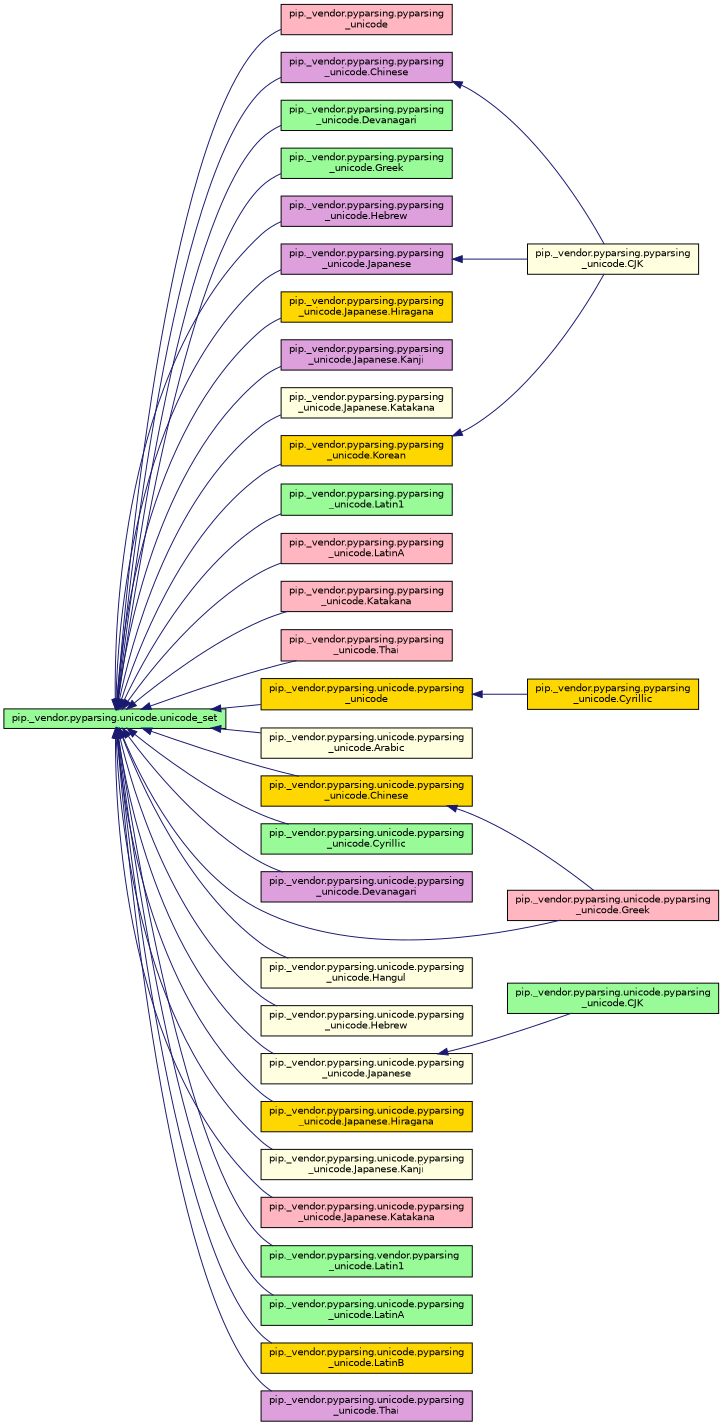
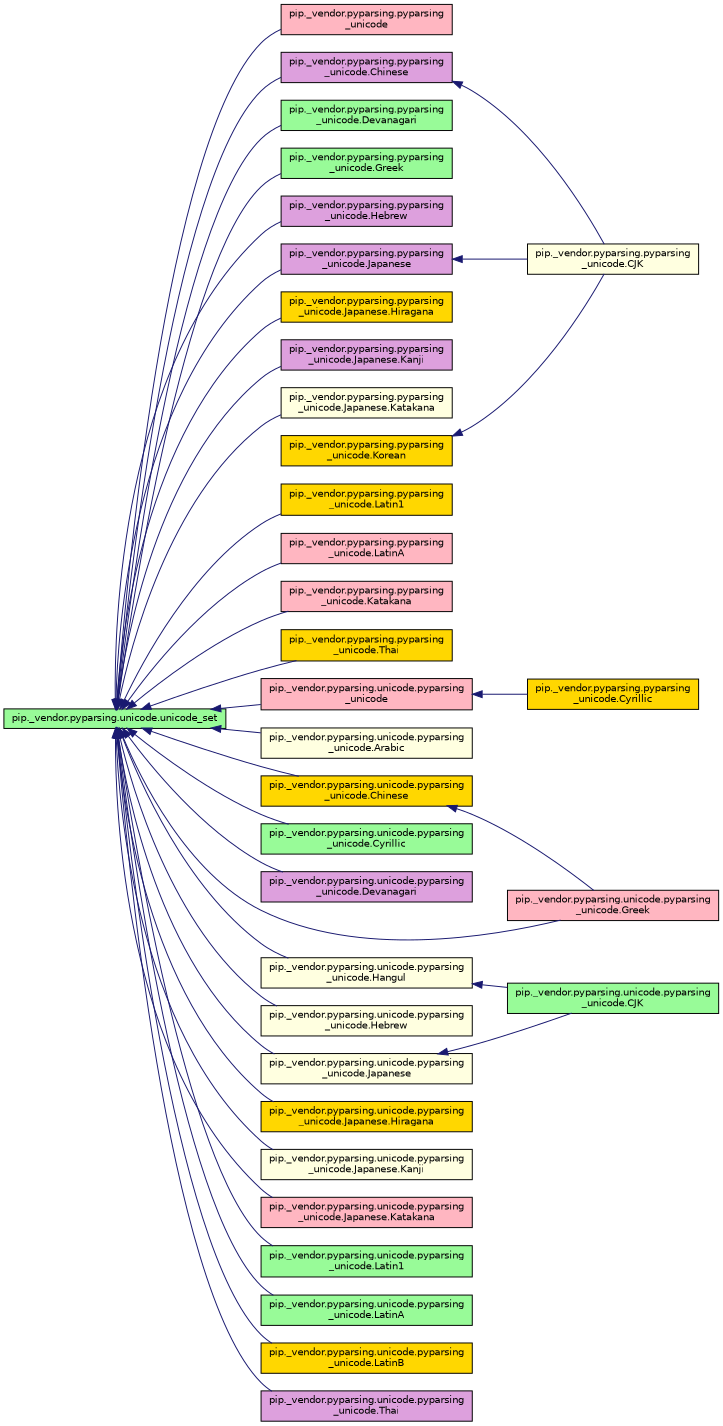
node "pip._vendor.pyparsing.pyparsing _unicode.Latin1": fillcolor palegreen -> gold
edge "pip._vendor.pyparsing.pyparsing _unicode.Korean" -> "pip._vendor.pyparsing.unicode.unicode_set": removed
node "pip._vendor.pyparsing.pyparsing _unicode.Thai": fillcolor lightpink -> gold
node "pip._vendor.pyparsing.unicode.pyparsing _unicode": fillcolor gold -> lightpink
edge "pip._vendor.pyparsing.unicode.pyparsing _unicode.CJK" -> "pip._vendor.pyparsing.unicode.pyparsing _unicode.Hangul": added
node "pip._vendor.pyparsing.vendor.pyparsing _unicode.Latin1": label "pip._vendor.pyparsing.vendor.pyparsing _unicode.Latin1" -> "pip._vendor.pyparsing.unicode.pyparsing _unicode.Latin1"
